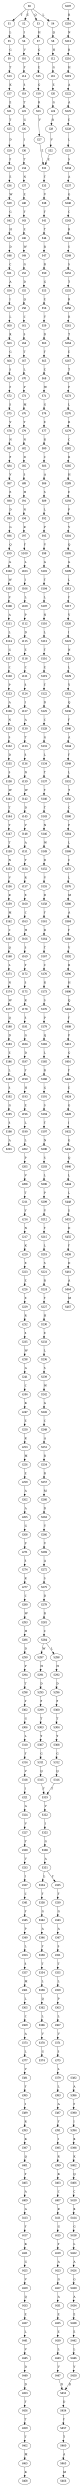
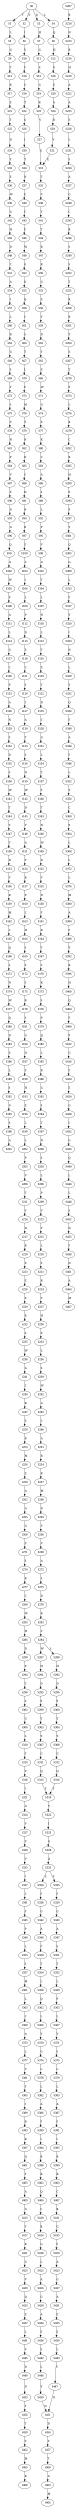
node "S378": added
